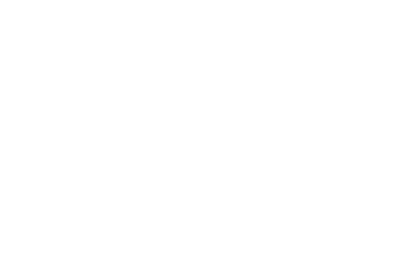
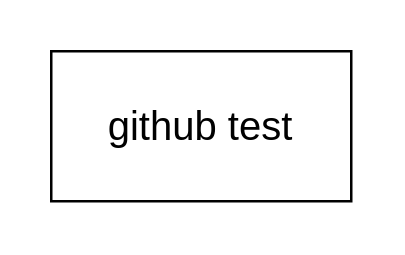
node "github test": added
